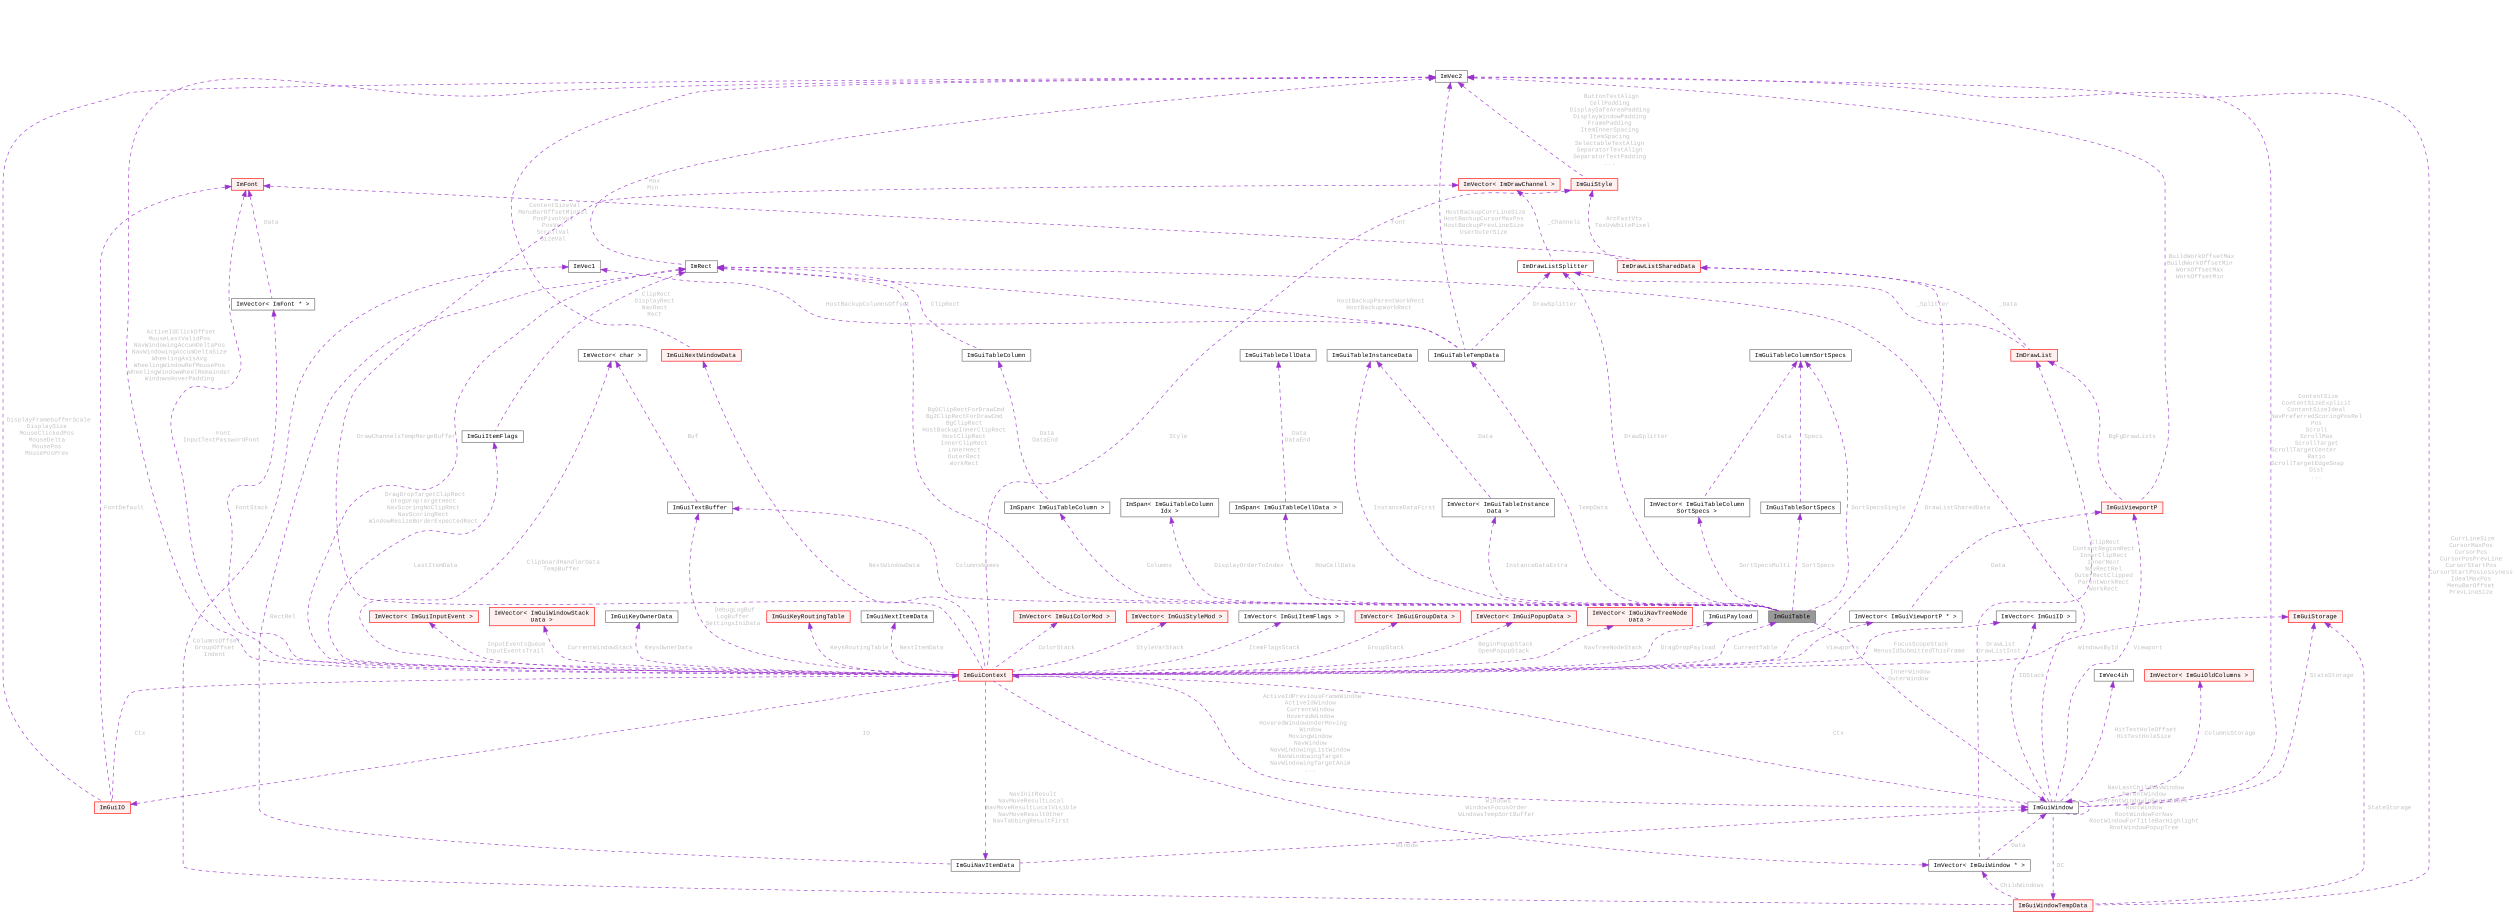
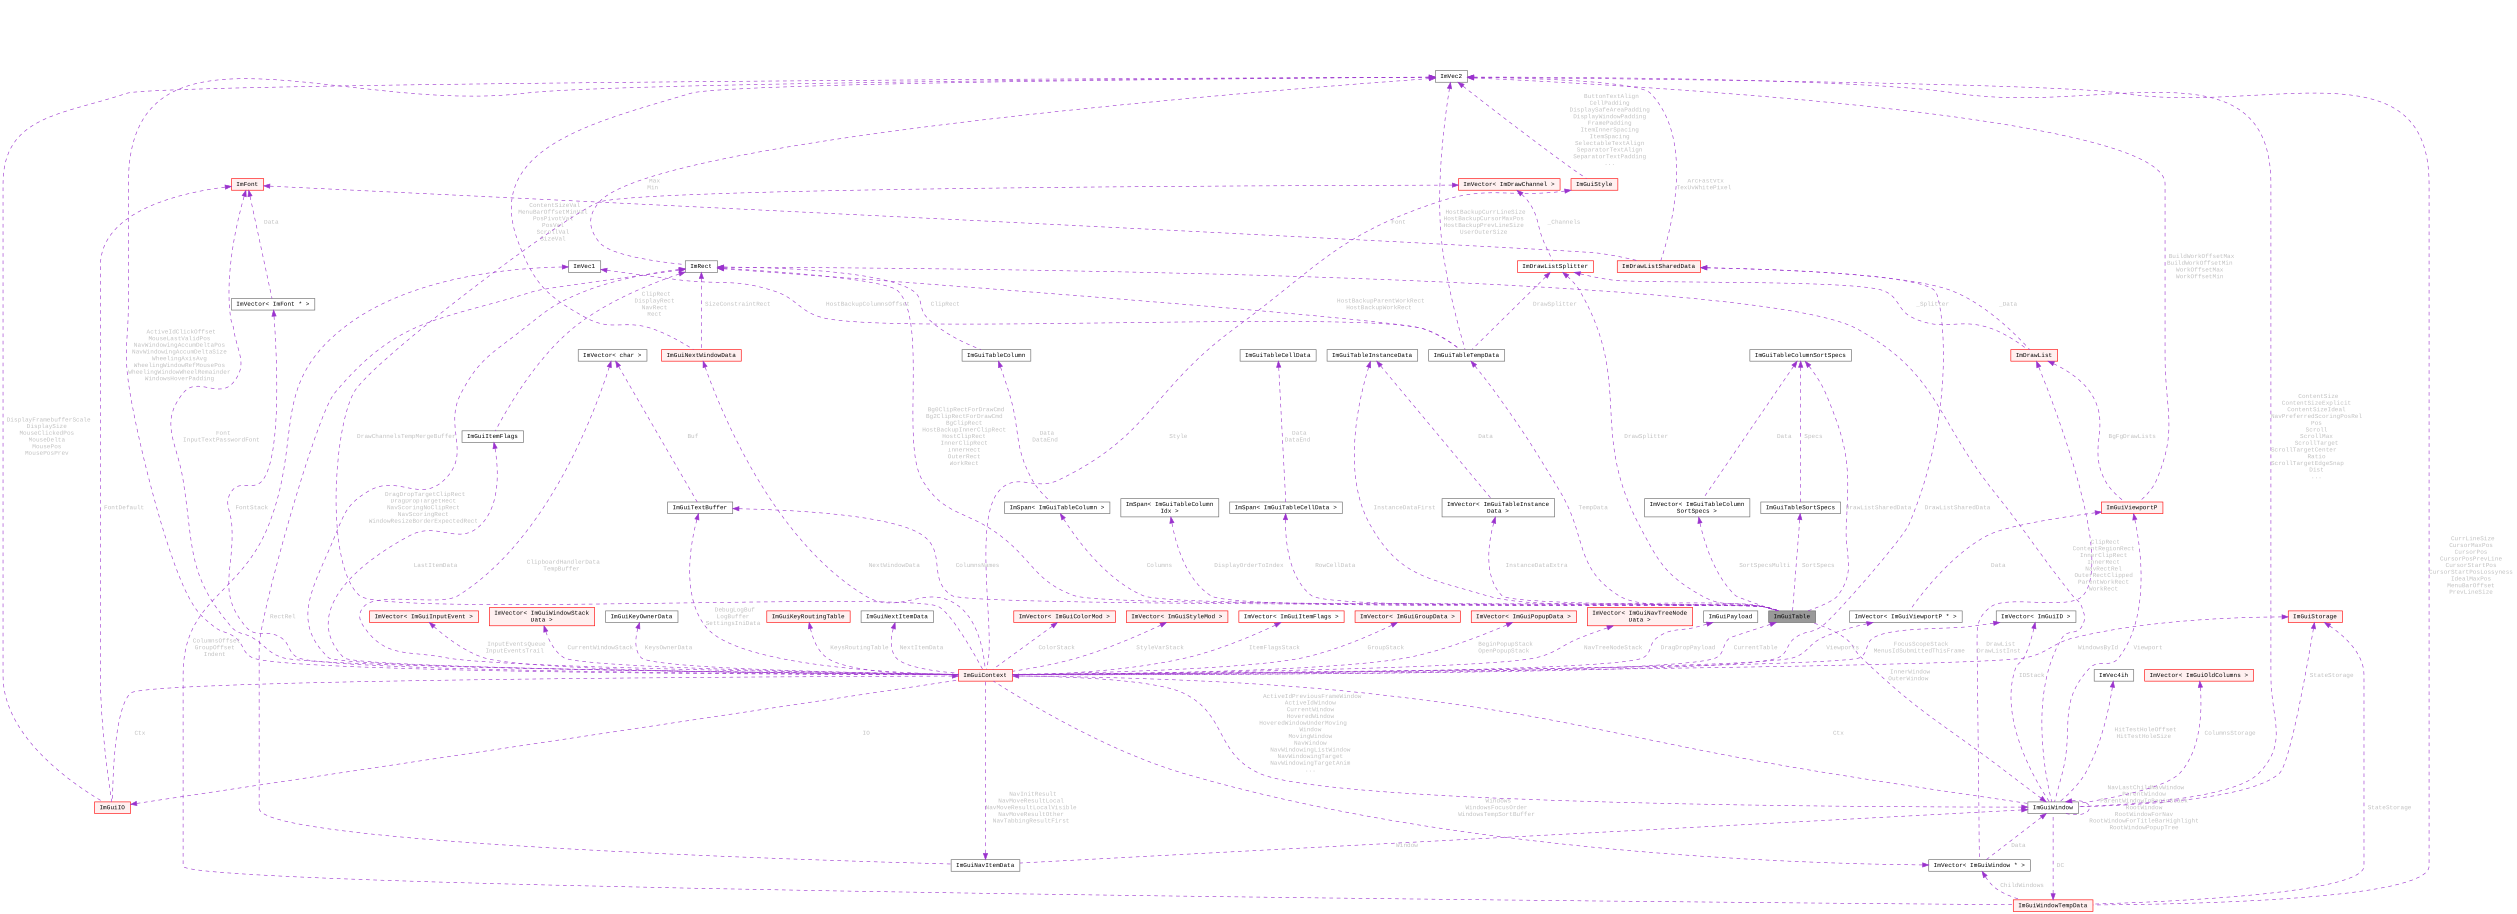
edge "ImDrawListSharedData" -> "ImGuiStyle": now "ImDrawListSharedData" -> "ImVec2"
edge "ImGuiNextWindowData" -> "ImRect": added, label "SizeConstraintRect"
edge "ImGuiTable" -> "ImGuiTableColumnSortSpecs": label " SortSpecsSingle" -> " DrawListSharedData"
node "ImVector< ImGuiItemFlags >": color gray40 -> red
